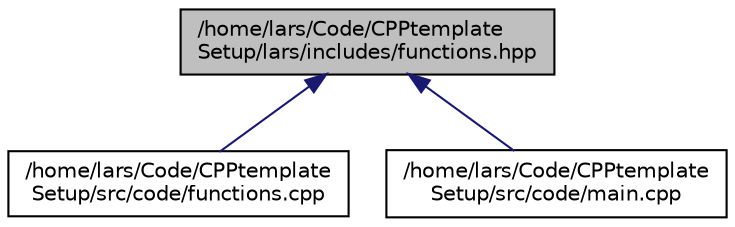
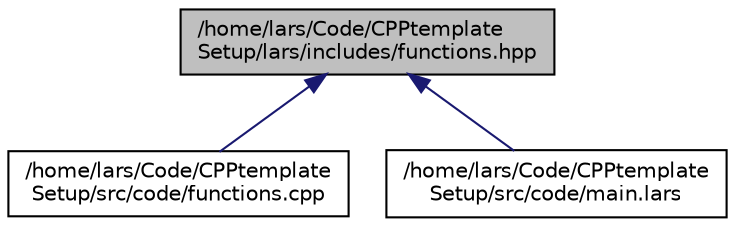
node "/home/lars/Code/CPPtemplate Setup/src/code/main.cpp": label "/home/lars/Code/CPPtemplate Setup/src/code/main.cpp" -> "/home/lars/Code/CPPtemplate Setup/src/code/main.lars"
